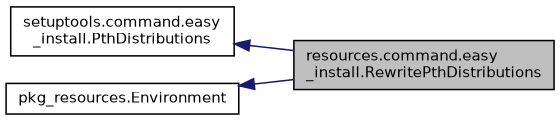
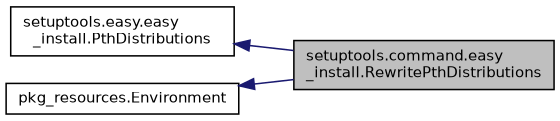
node "setuptools.command.easy _install.PthDistributions": label "setuptools.command.easy _install.PthDistributions" -> "setuptools.easy.easy _install.PthDistributions"
node "resources.command.easy _install.RewritePthDistributions": label "resources.command.easy _install.RewritePthDistributions" -> "setuptools.command.easy _install.RewritePthDistributions"
